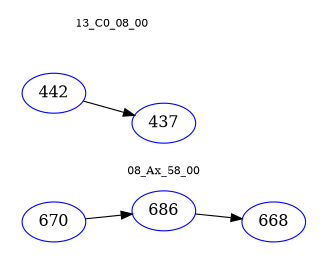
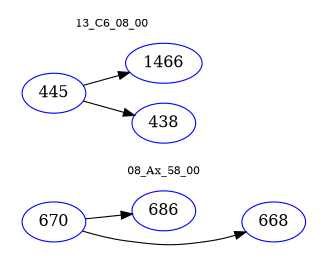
cluster "13_C0_08_00": label "13_C0_08_00" -> "13_C6_08_00"
node "1466": added
node "442": label "442" -> "445"
node "437": label "437" -> "438"
edge "686" -> "668": now "670" -> "668"
